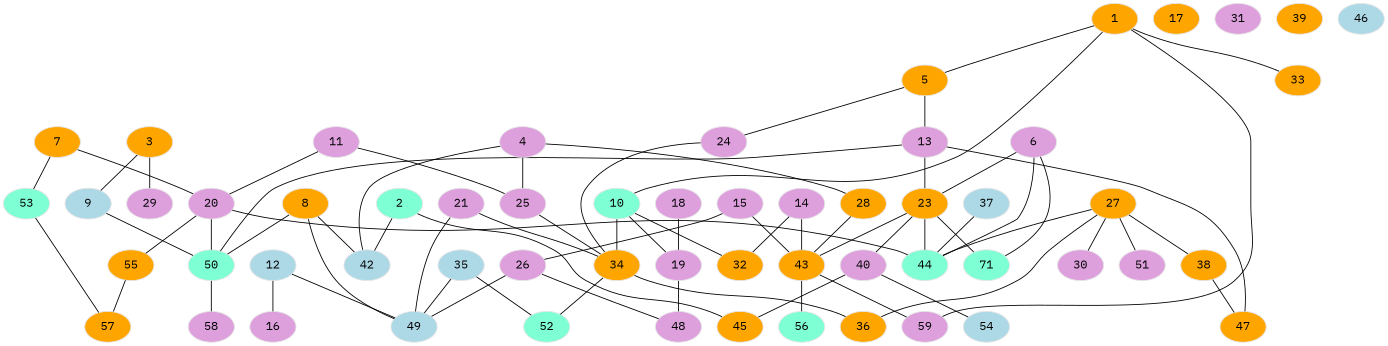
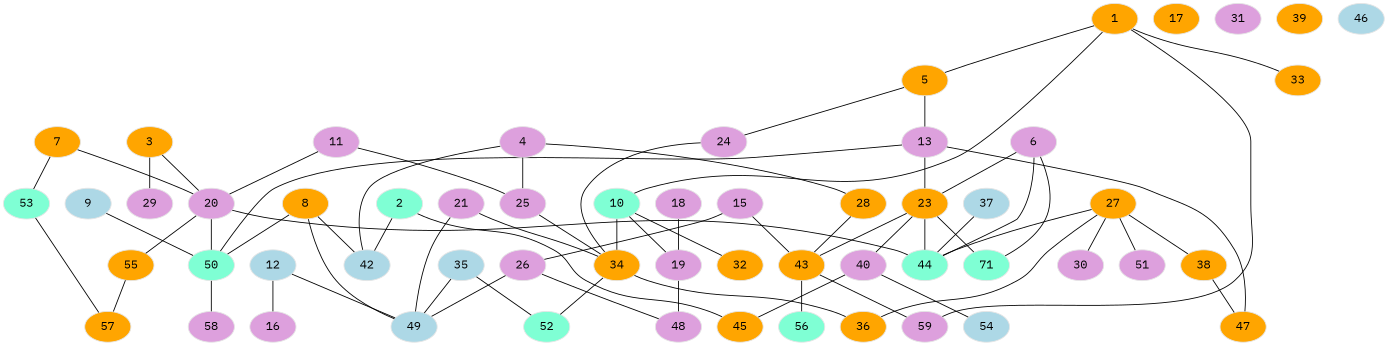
edge "3" -- "9": now "3" -- "20"
node "14": removed
